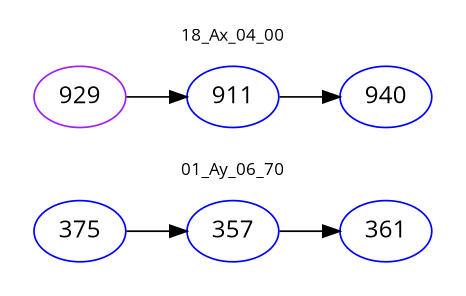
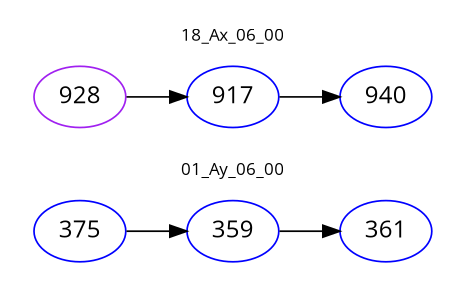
cluster "18_Ax_04_00": label "18_Ax_04_00" -> "18_Ax_06_00"
node "929": label "929" -> "928"
node "911": label "911" -> "917"
cluster "01_Ay_06_70": label "01_Ay_06_70" -> "01_Ay_06_00"
node "357": label "357" -> "359"
